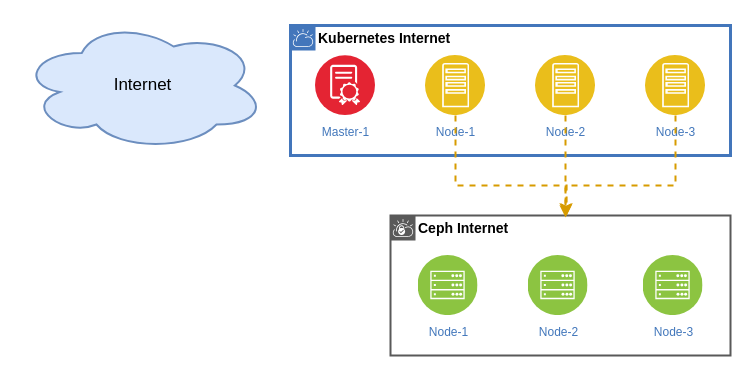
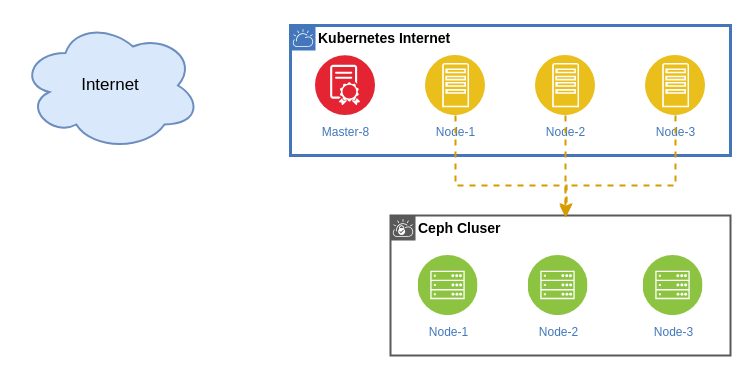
node "Internet": size 245x130 -> 180x130
node "Master-1": label "Master-1" -> "Master-8"
node "Ceph Internet": label "Ceph Internet" -> "Ceph Cluser"
